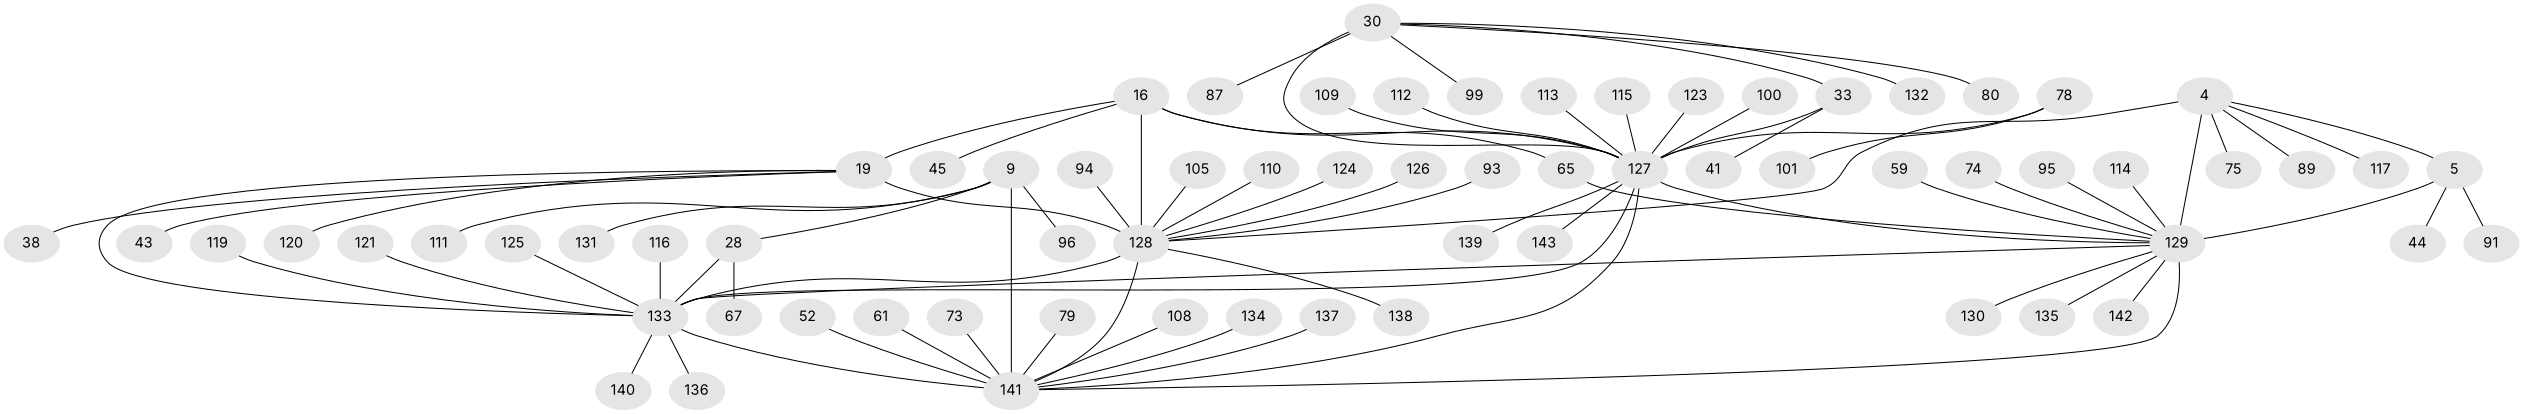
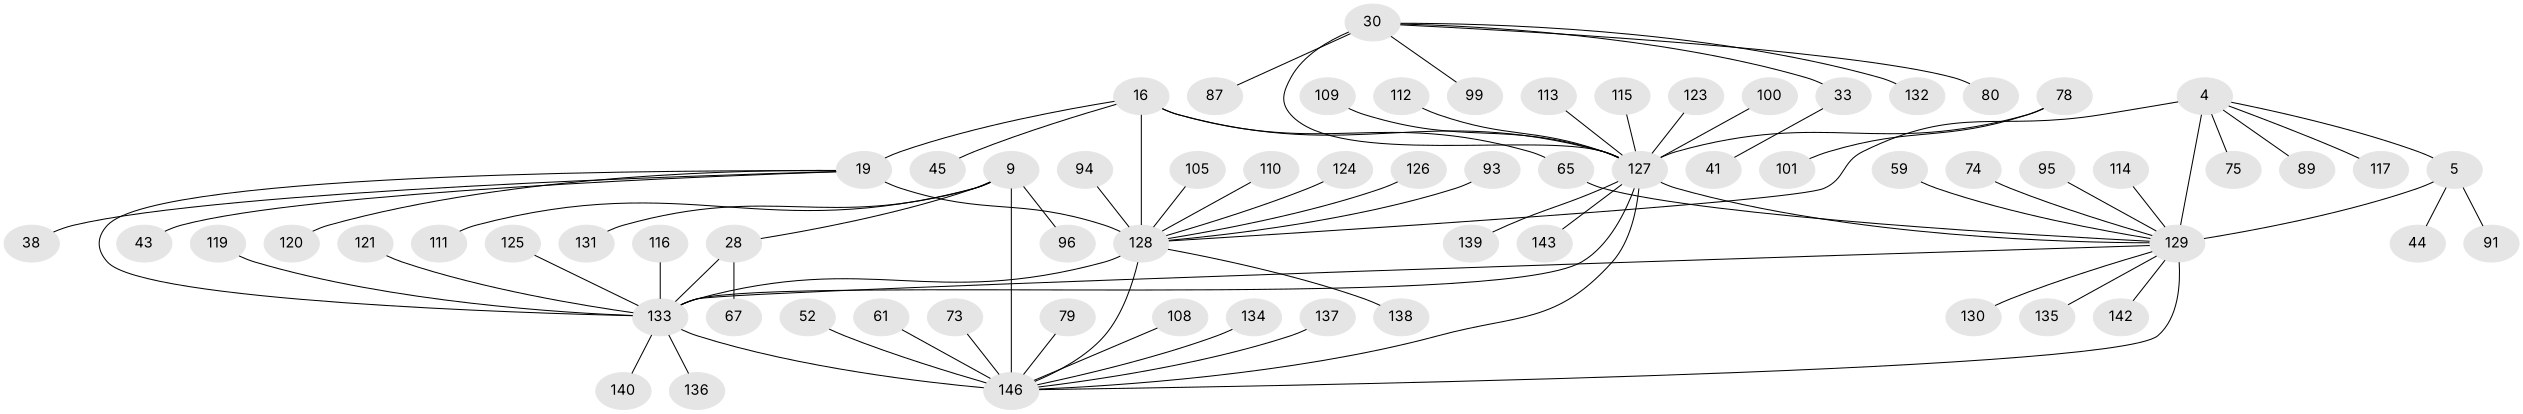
edge "33" -- "127": removed
node "141": label "141" -> "146"
